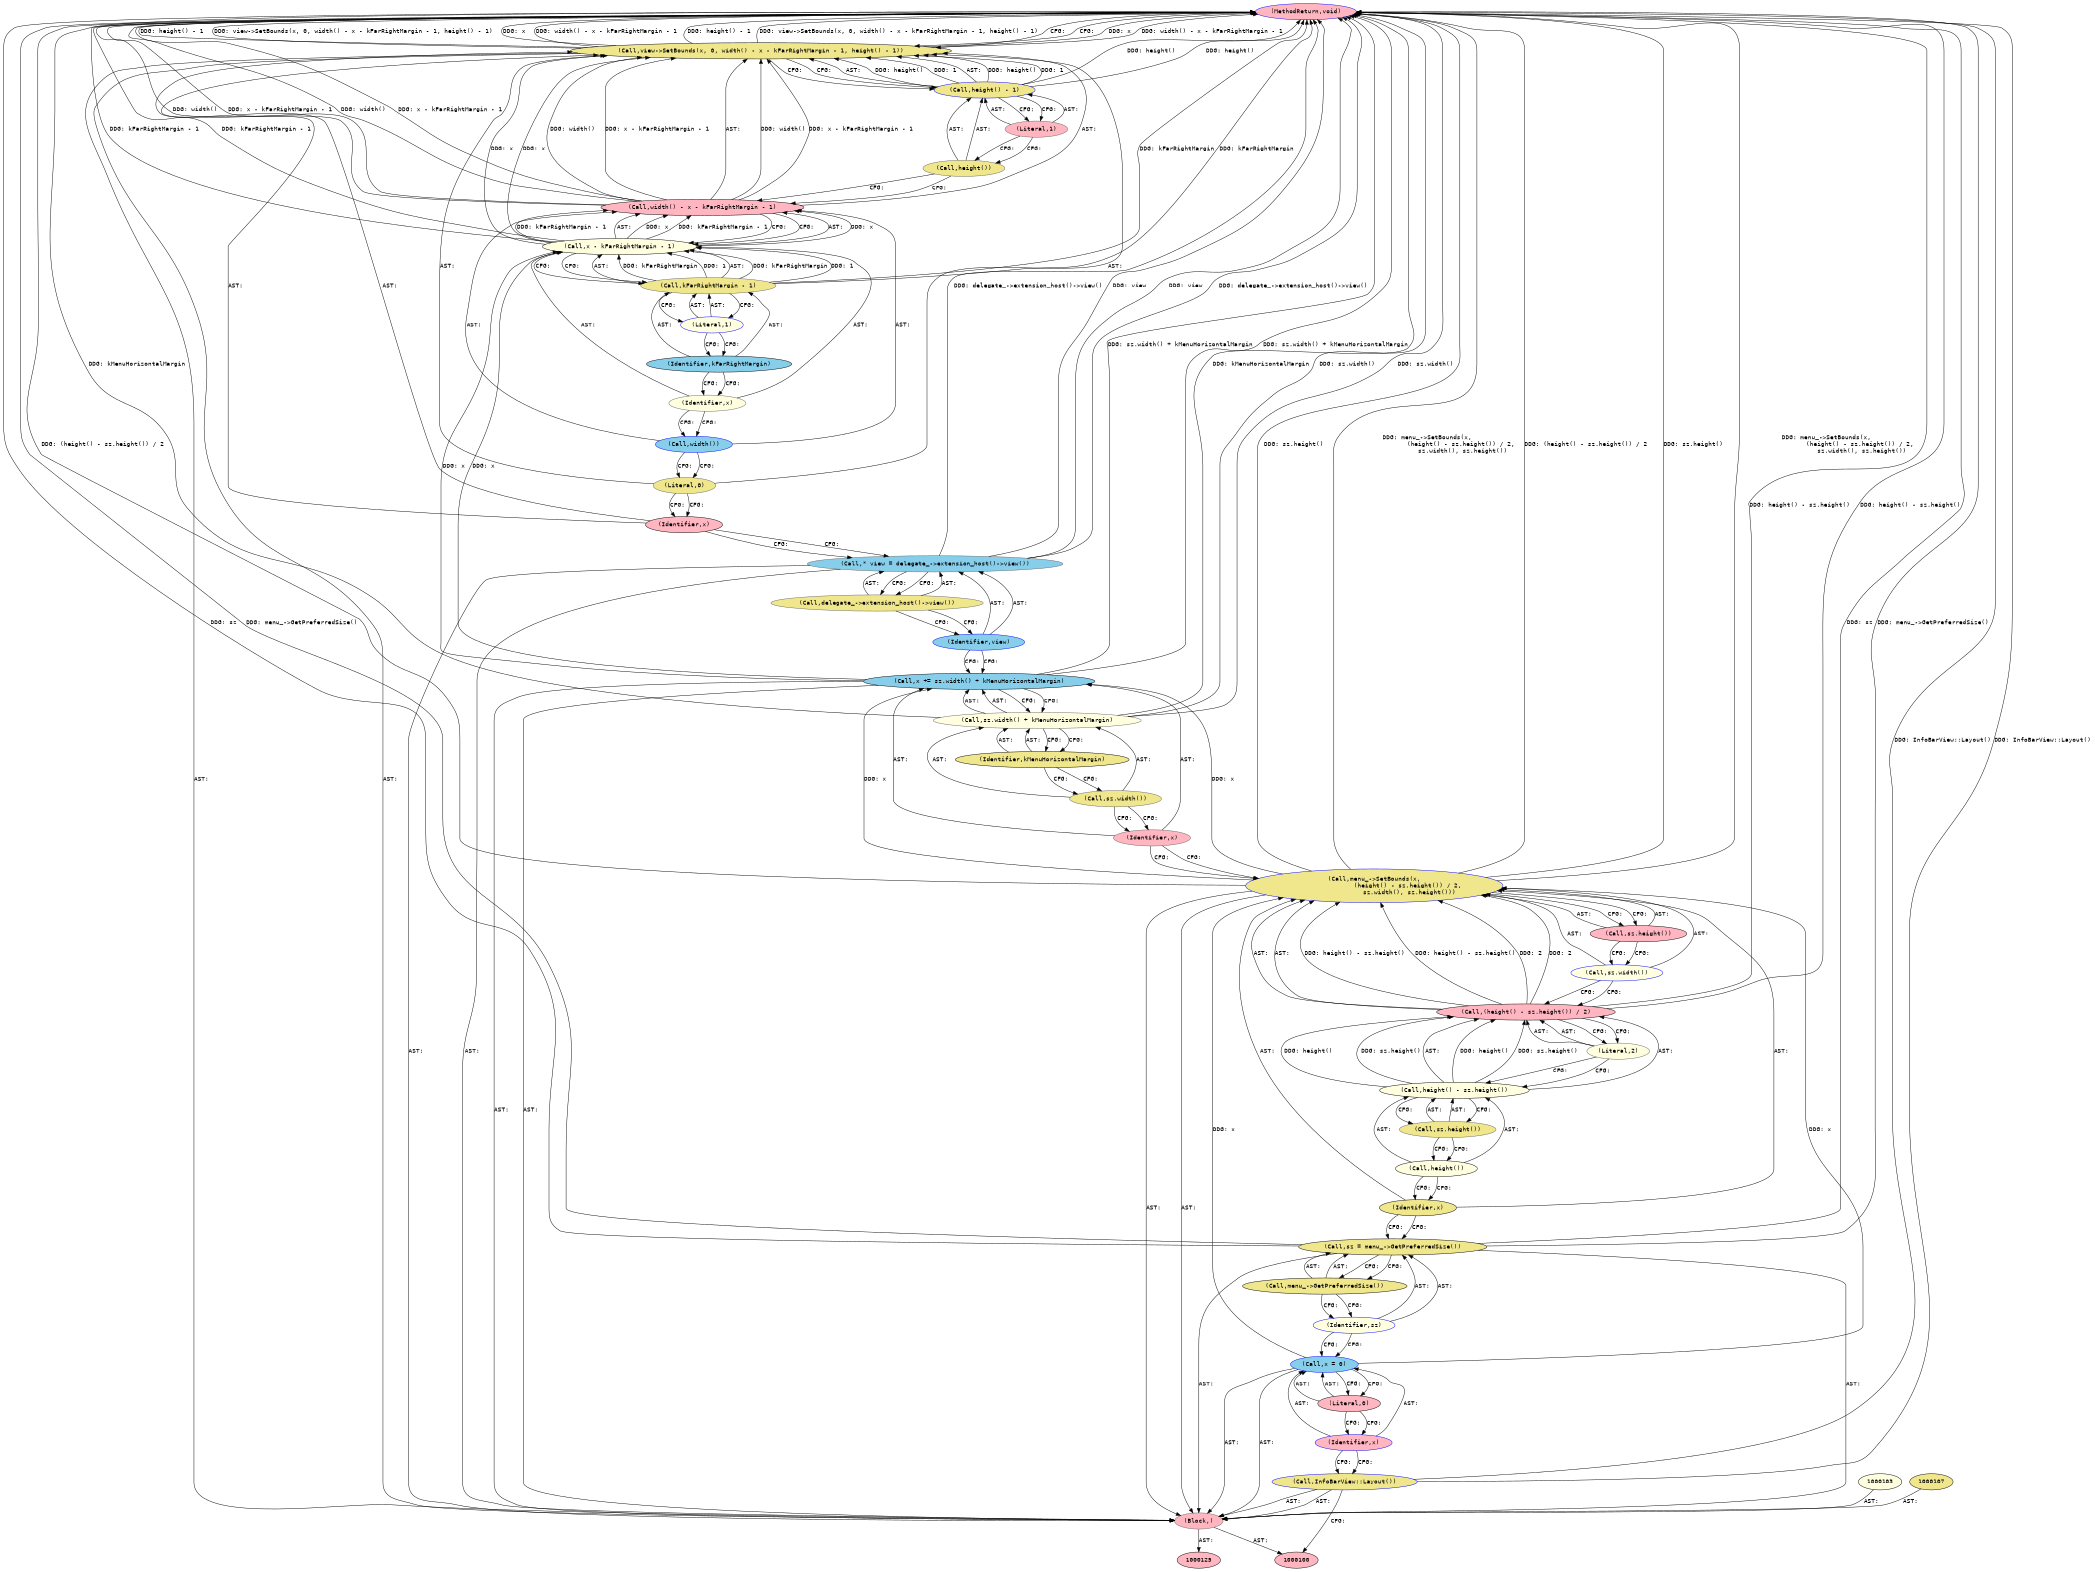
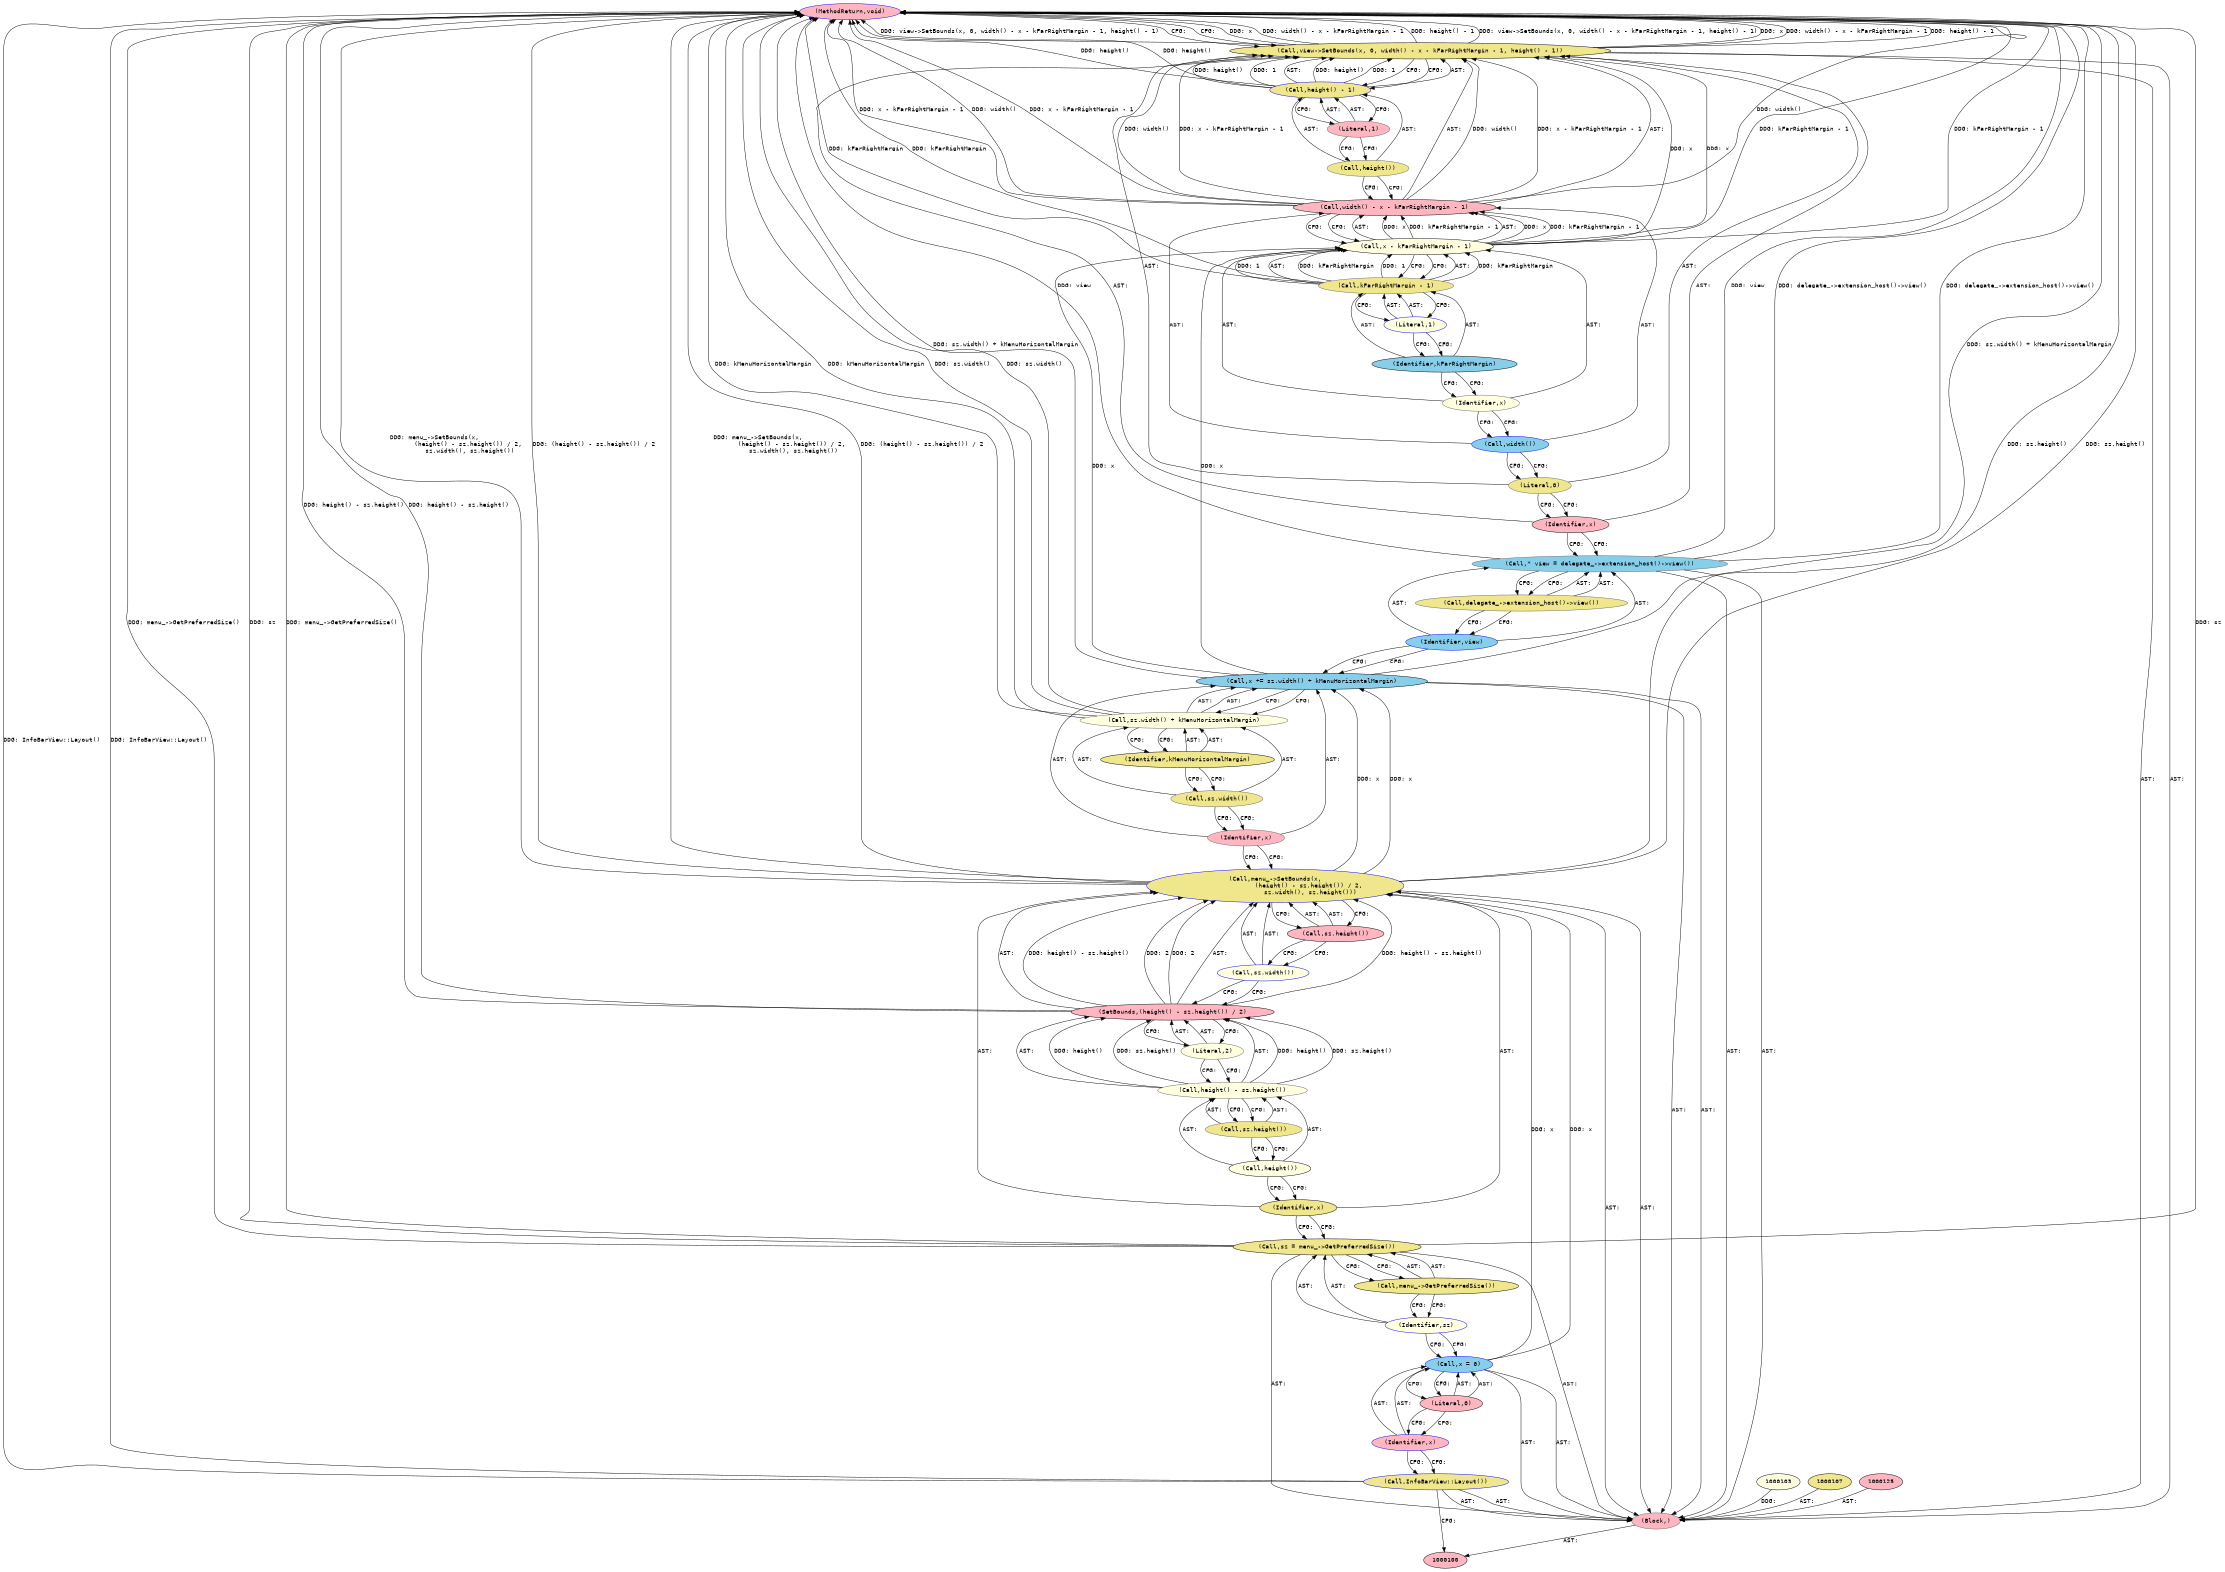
node "(Call,(height() - sz.height()) / 2)": label "(Call,(height() - sz.height()) / 2)" -> "(SetBounds,(height() - sz.height()) / 2)"
node "(Call,height() - sz.height())": color black -> gray40
edge "1000103" -> "(Block,)": label "AST: " -> "DDG: "
edge "(Block,)" -> "1000125": reversed
